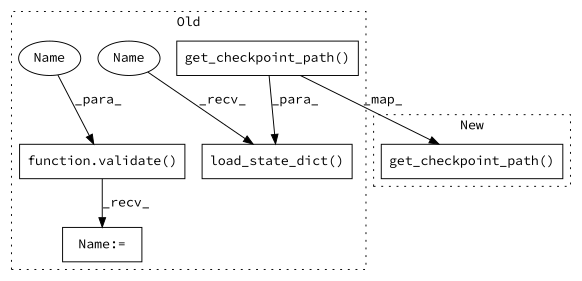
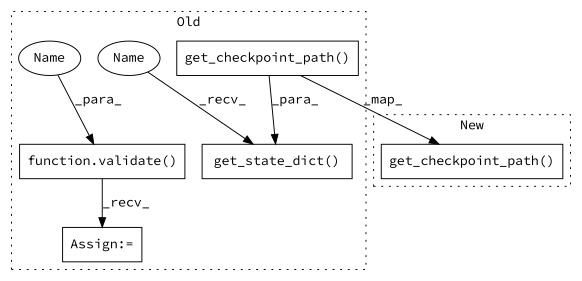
node "load_state_dict()": label "load_state_dict()" -> "get_state_dict()"
node "Name:=": label "Name:=" -> "Assign:="
